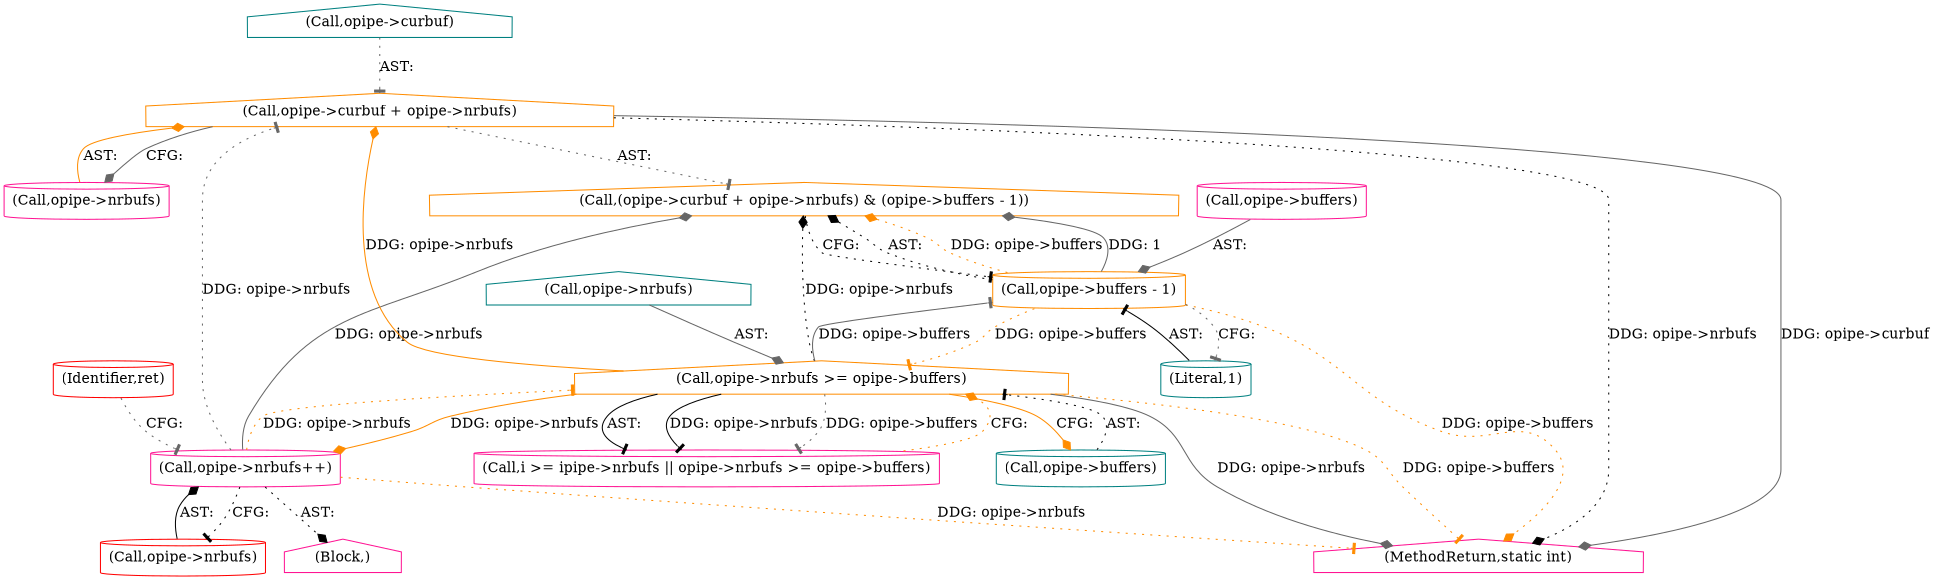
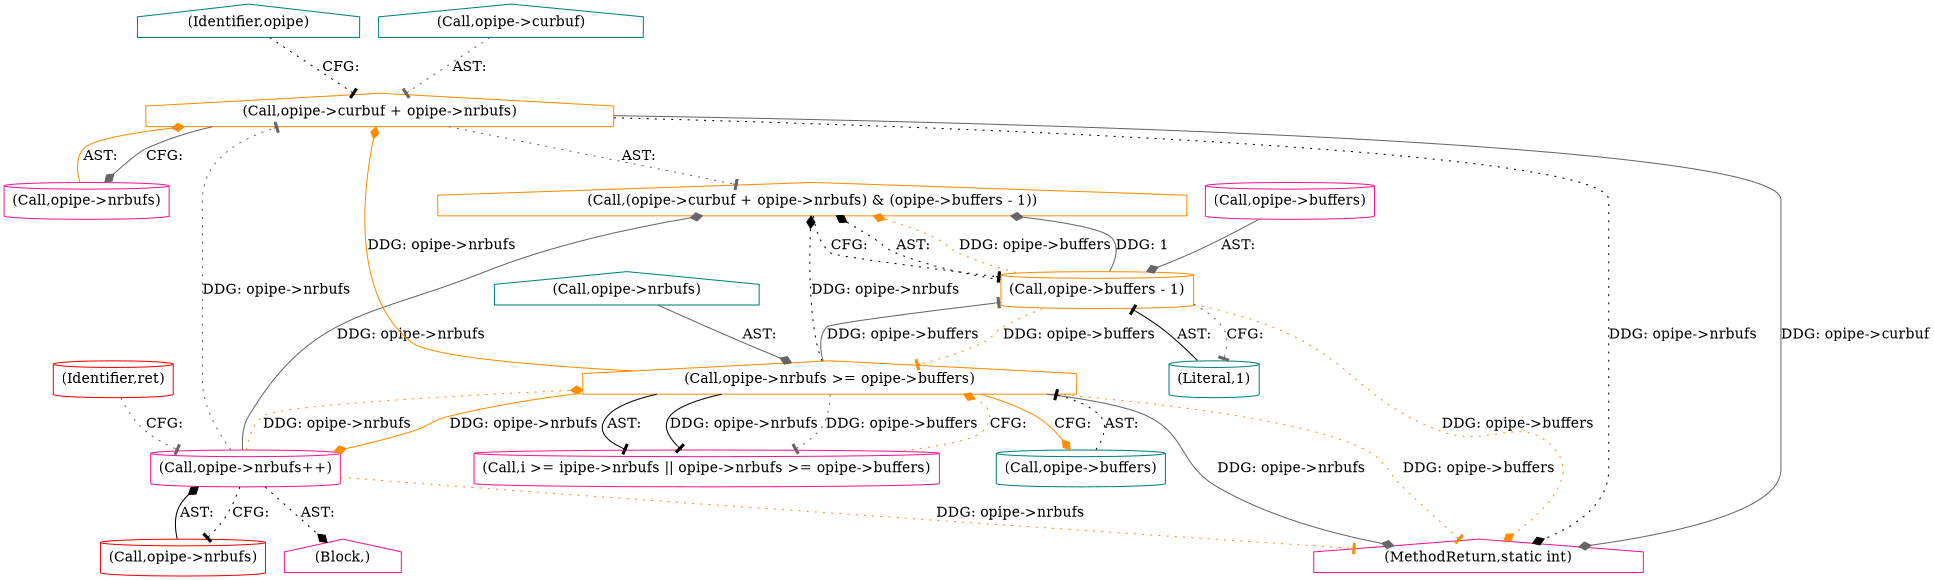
node "(Identifier,opipe)": added
edge "(Call,opipe->nrbufs++)" -> "(Call,opipe->nrbufs >= opipe->buffers)": arrowhead tee -> diamond
